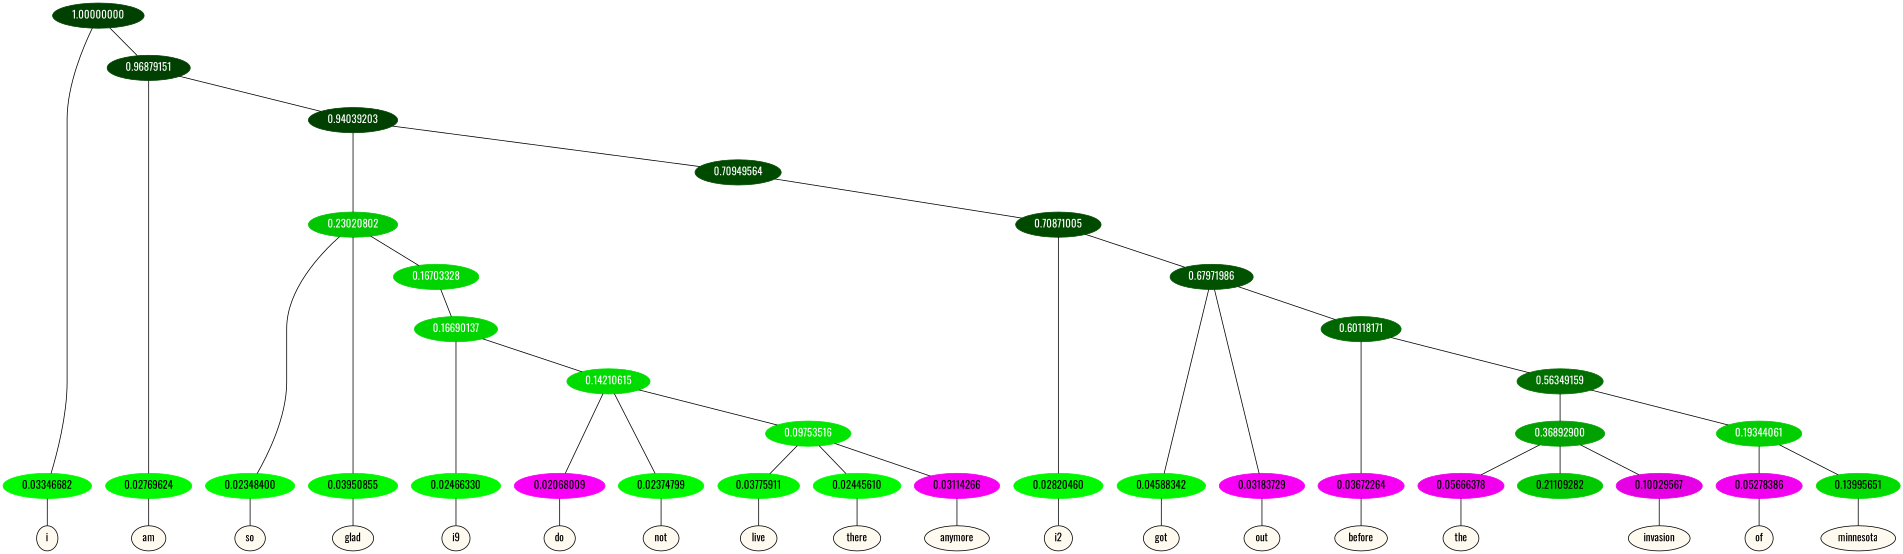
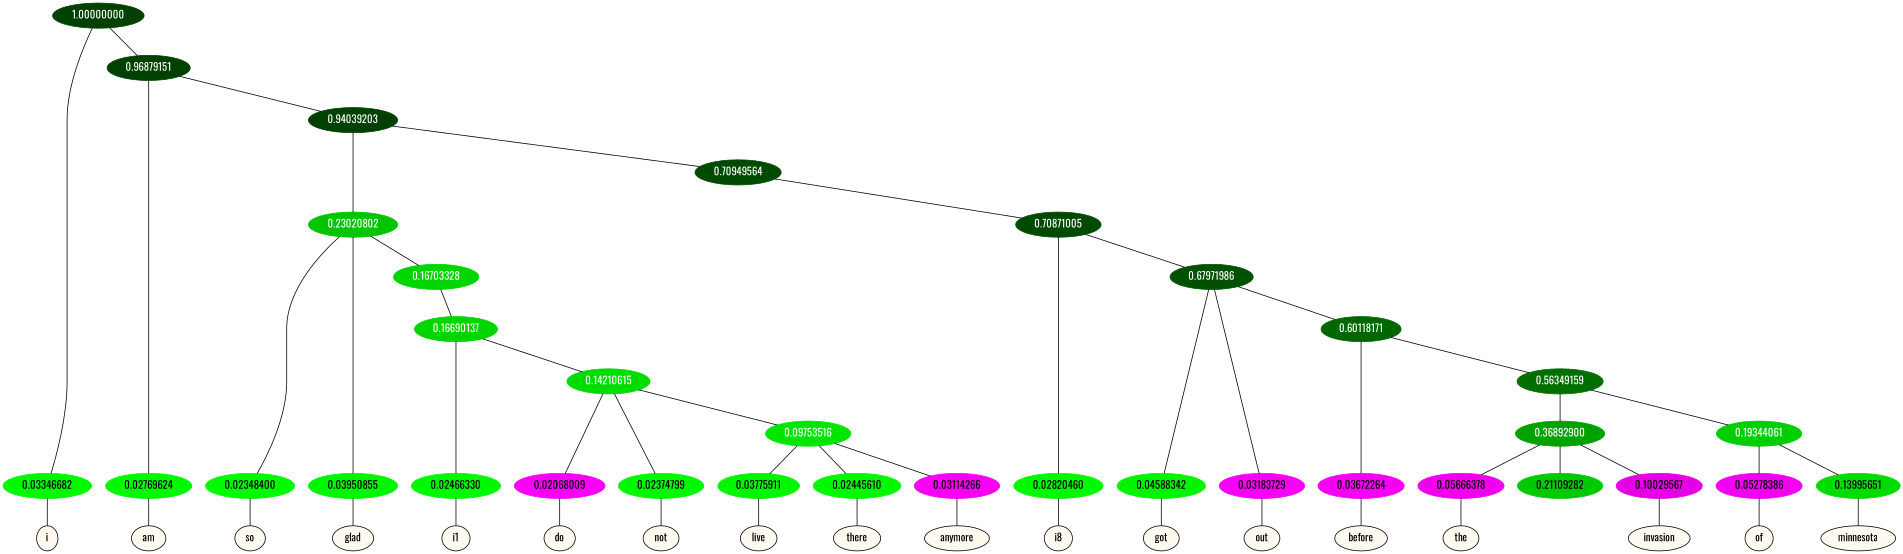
node "i9": label "i9" -> "i1"
node "i2": label "i2" -> "i8"
